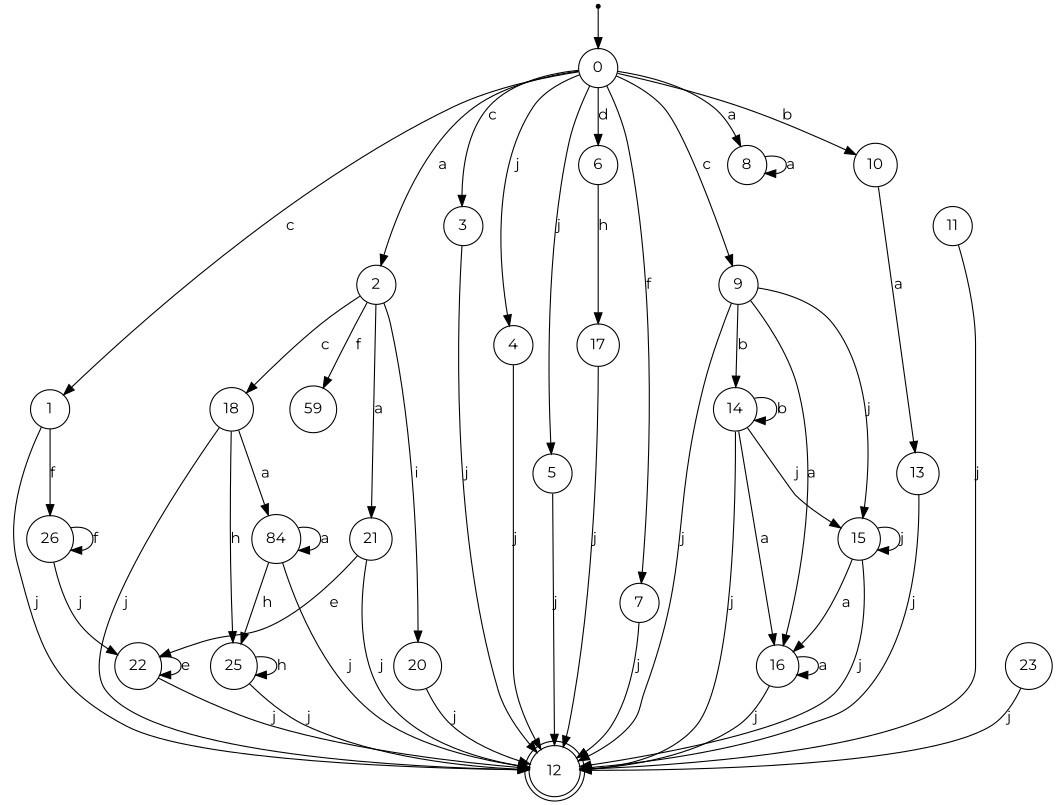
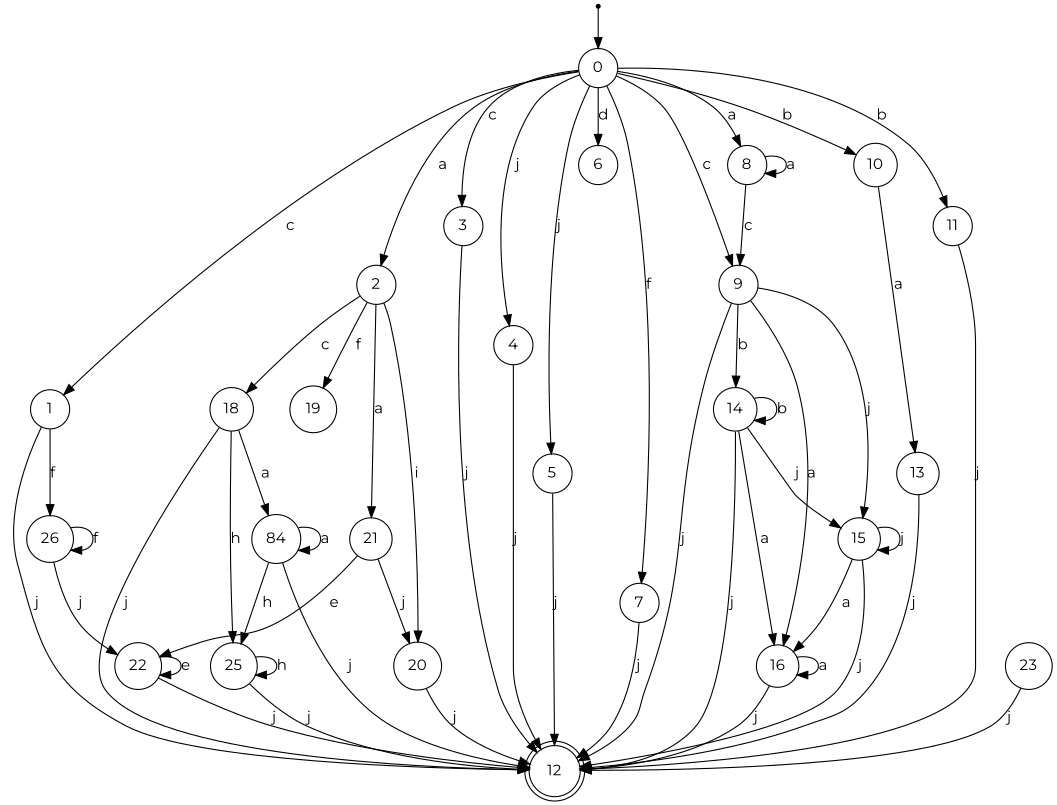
edge "0" -> "11": added, label "b"
edge "8" -> "9": added, label "c"
node "17": removed
node "59": label "59" -> "19"
edge "21" -> "12": now "21" -> "20"
